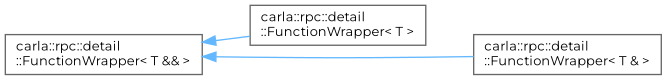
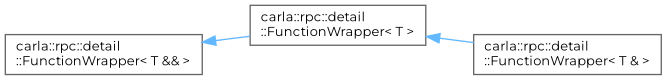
edge "carla::rpc::detail ::FunctionWrapper< T & >" -> "carla::rpc::detail ::FunctionWrapper< T && >": now "carla::rpc::detail ::FunctionWrapper< T & >" -> "carla::rpc::detail ::FunctionWrapper< T >"
